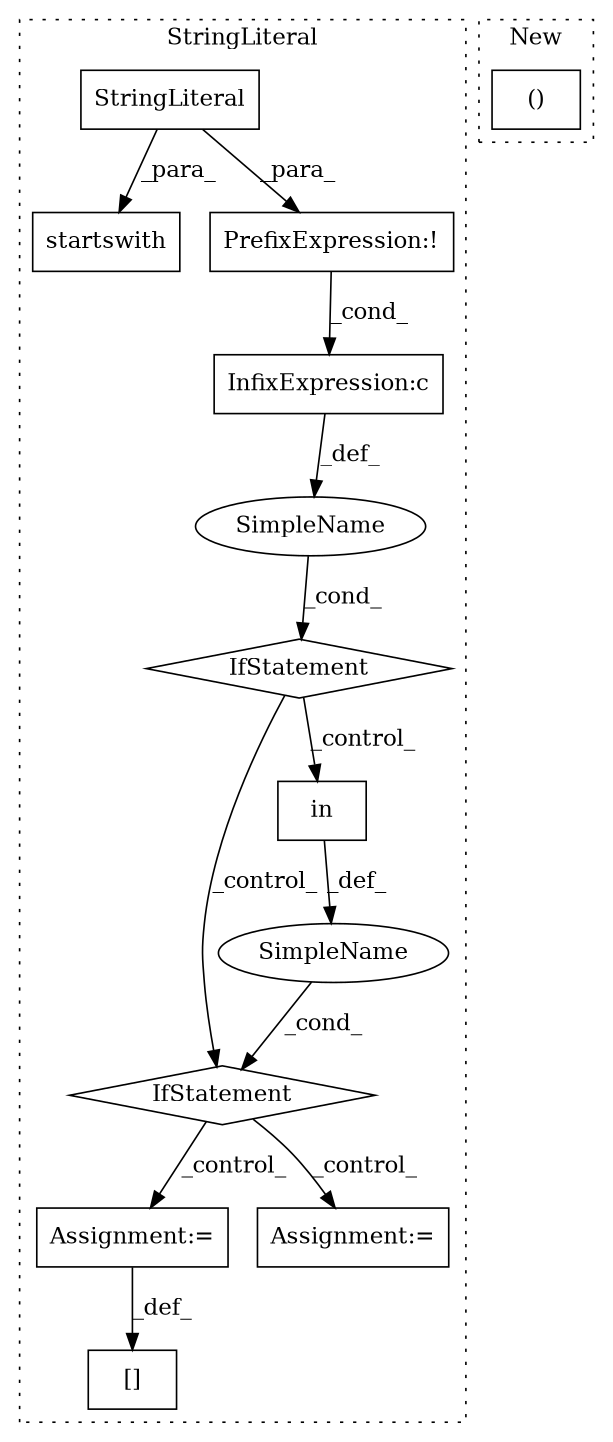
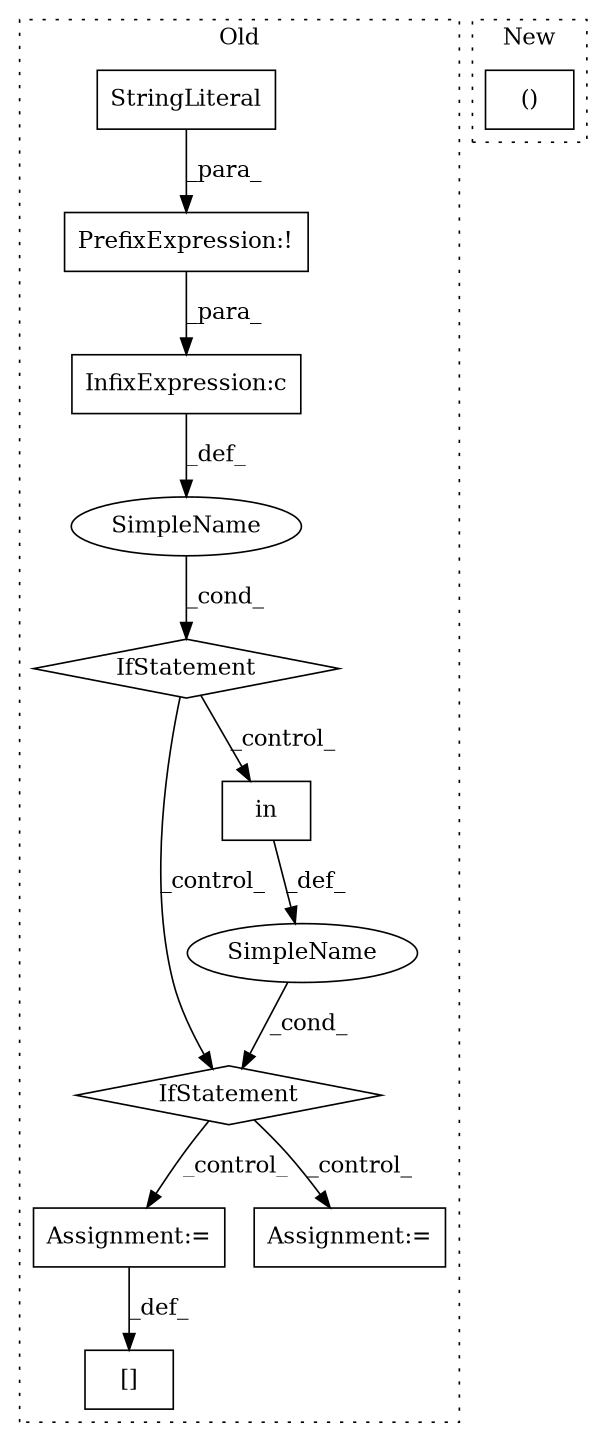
cluster "StringLiteral": label "StringLiteral" -> "Old"
node "startswith": removed
edge "PrefixExpression:!" -> "InfixExpression:c": label "_cond_" -> "_para_"
